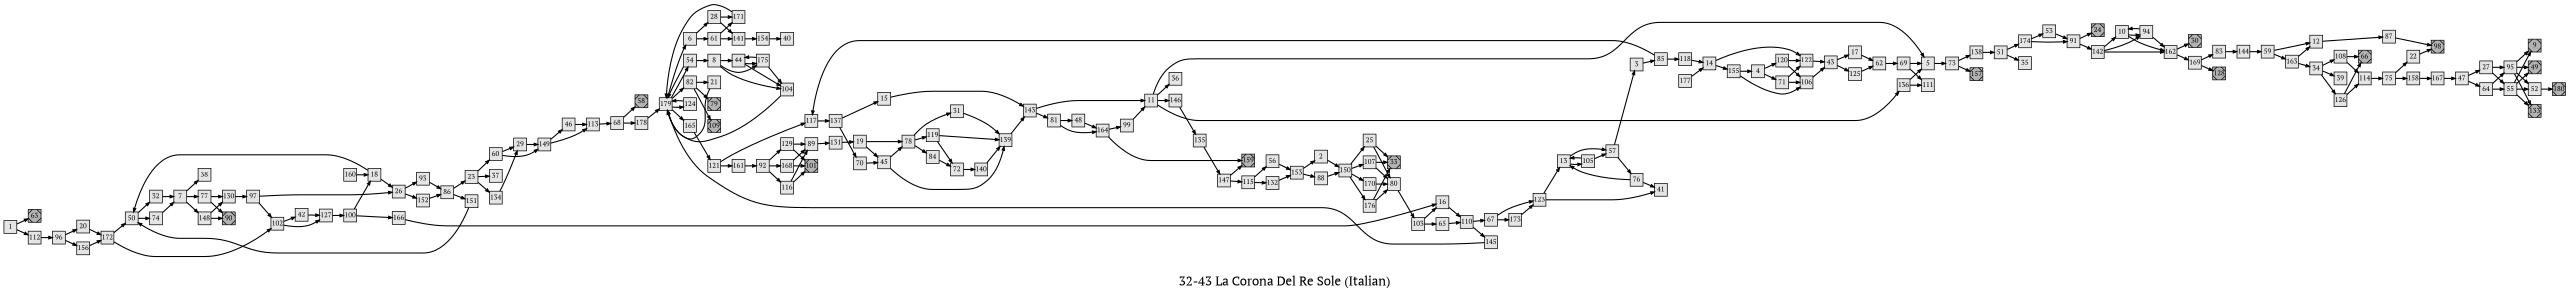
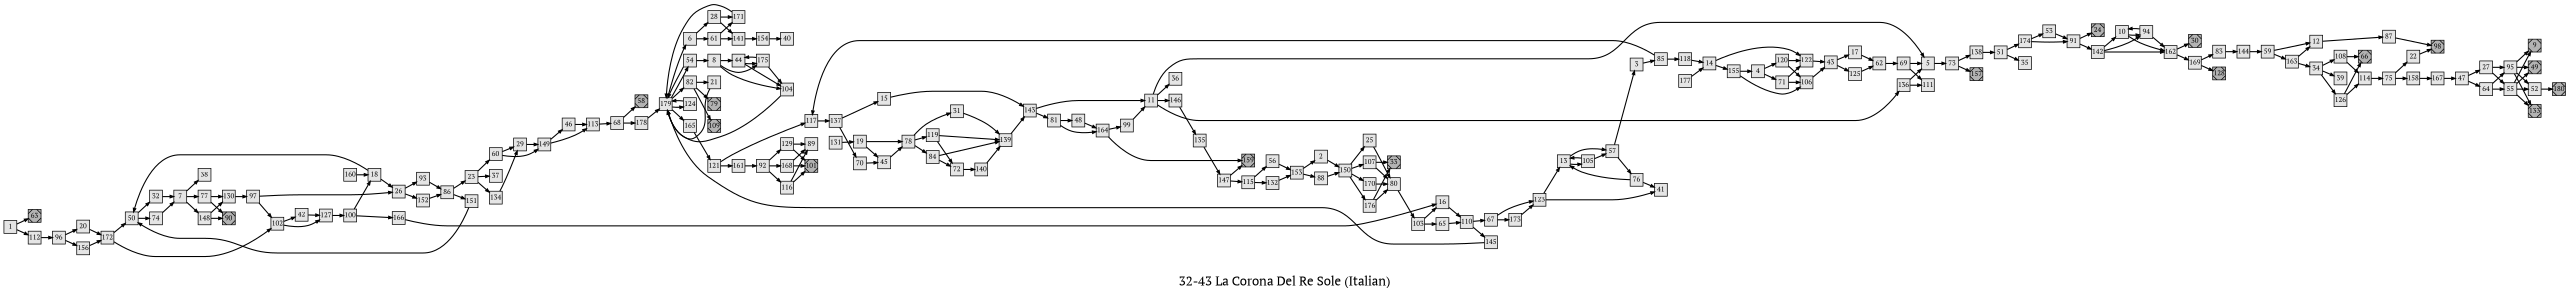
edge "89" -> "131": removed
edge "25" -> "33": removed
edge "45" -> "139": now "84" -> "139"
